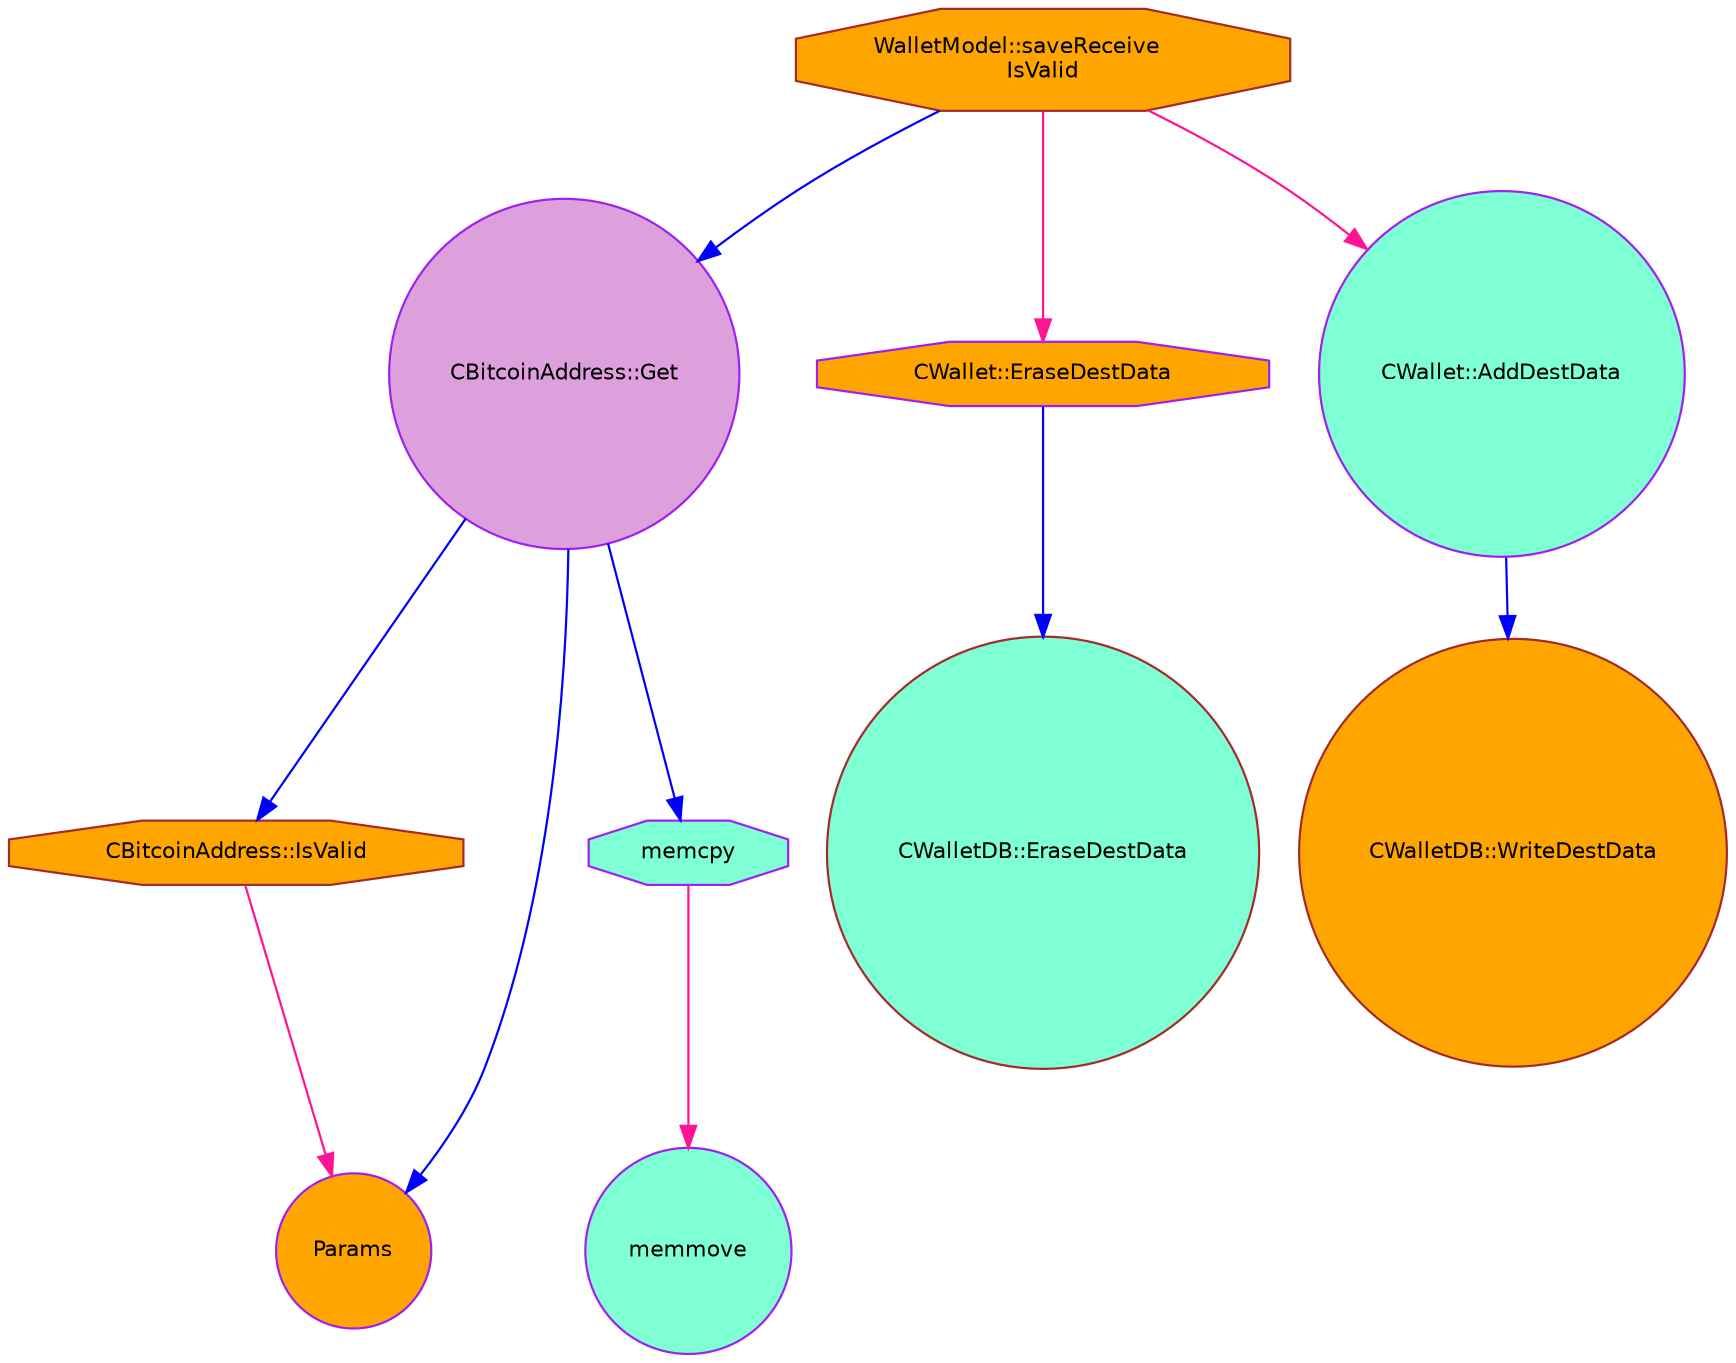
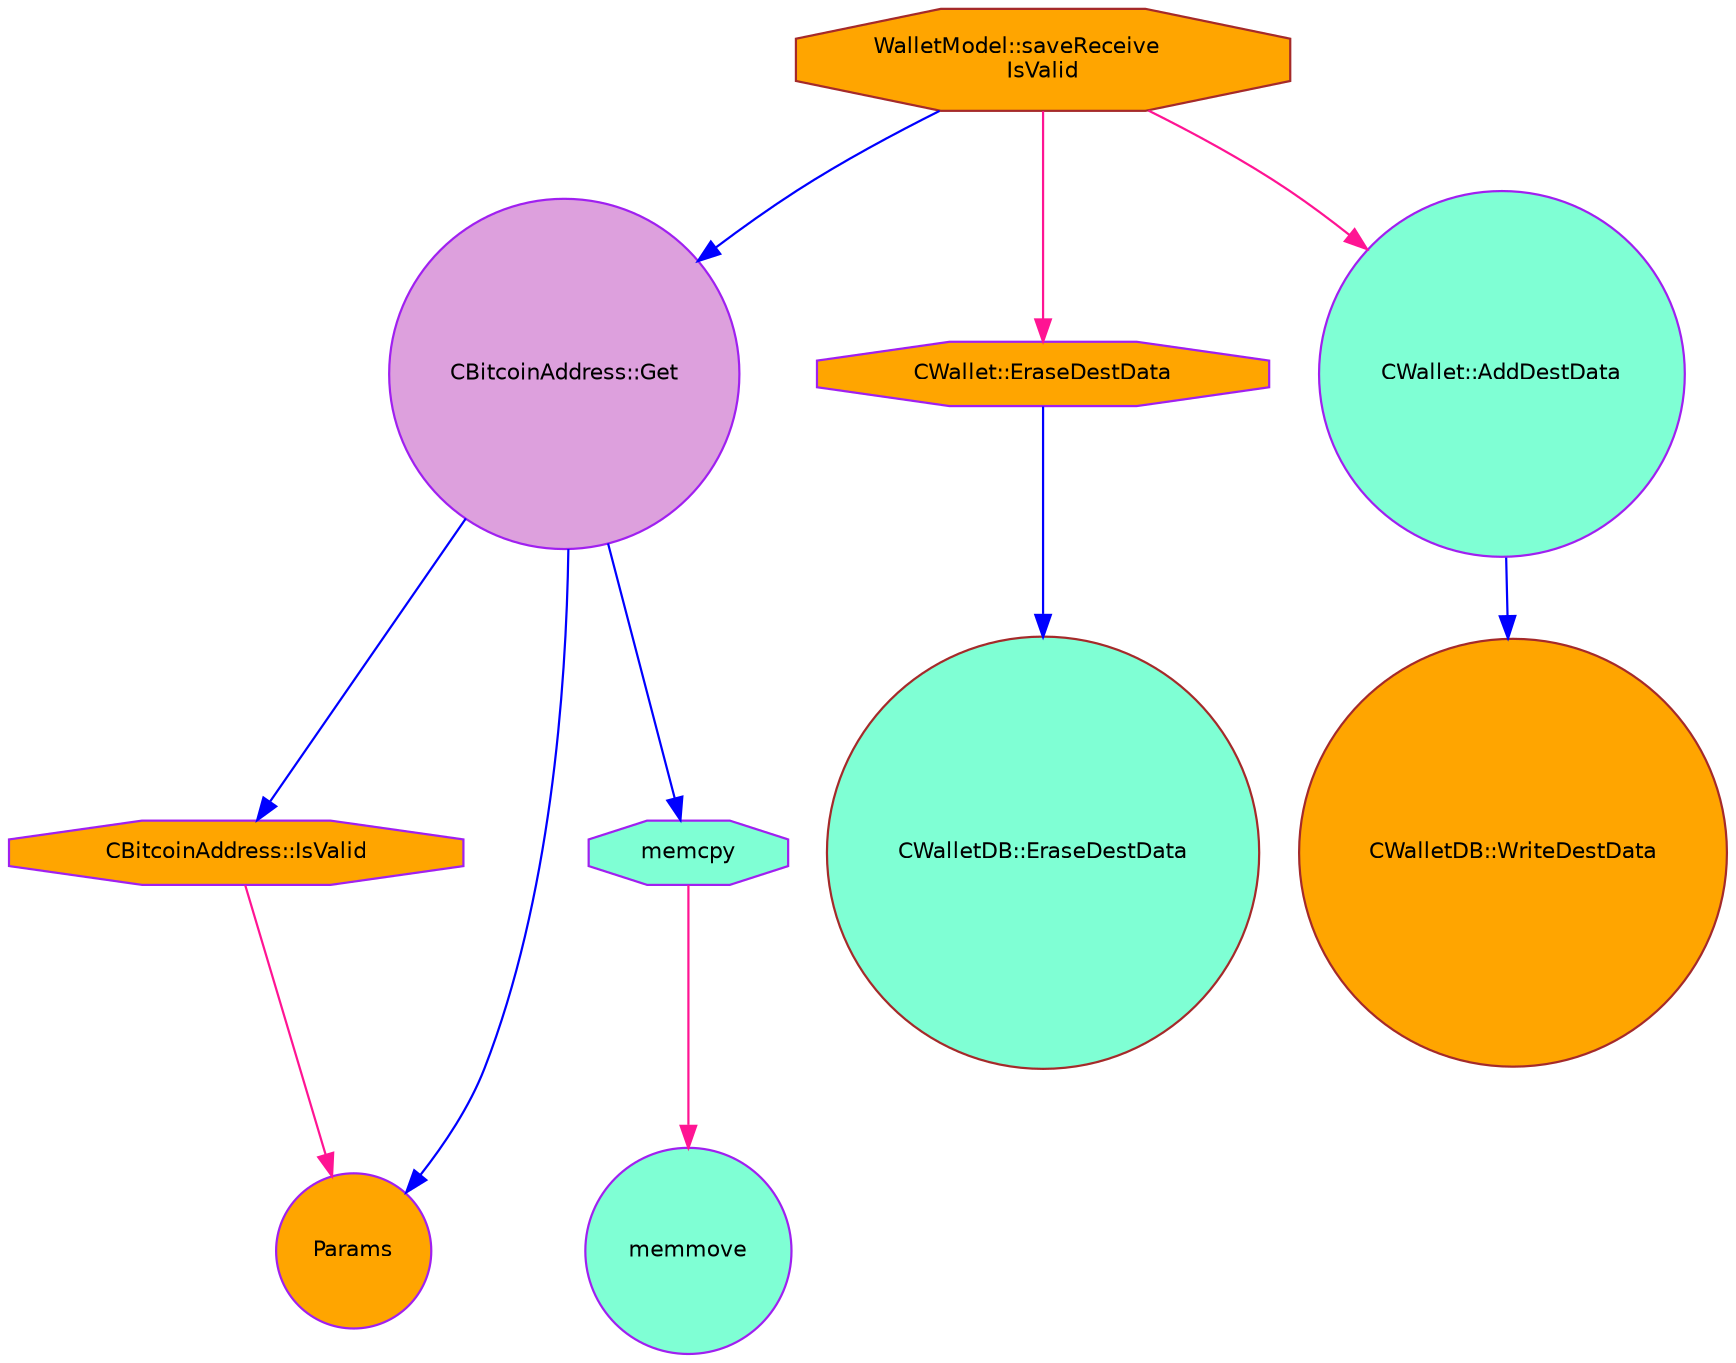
node "CBitcoinAddress::IsValid": color brown -> purple
